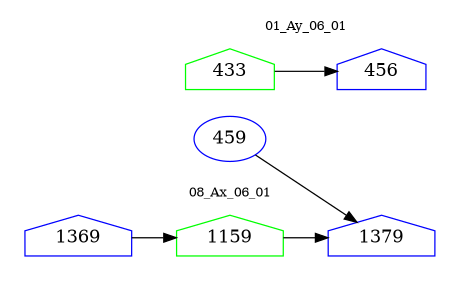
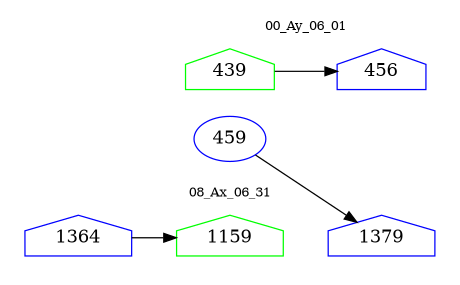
cluster "01_Ay_06_01": label "01_Ay_06_01" -> "00_Ay_06_01"
node "433": label "433" -> "439"
cluster "08_Ax_06_01": label "08_Ax_06_01" -> "08_Ax_06_31"
node "1369": label "1369" -> "1364"
edge "1159" -> "1379": removed
